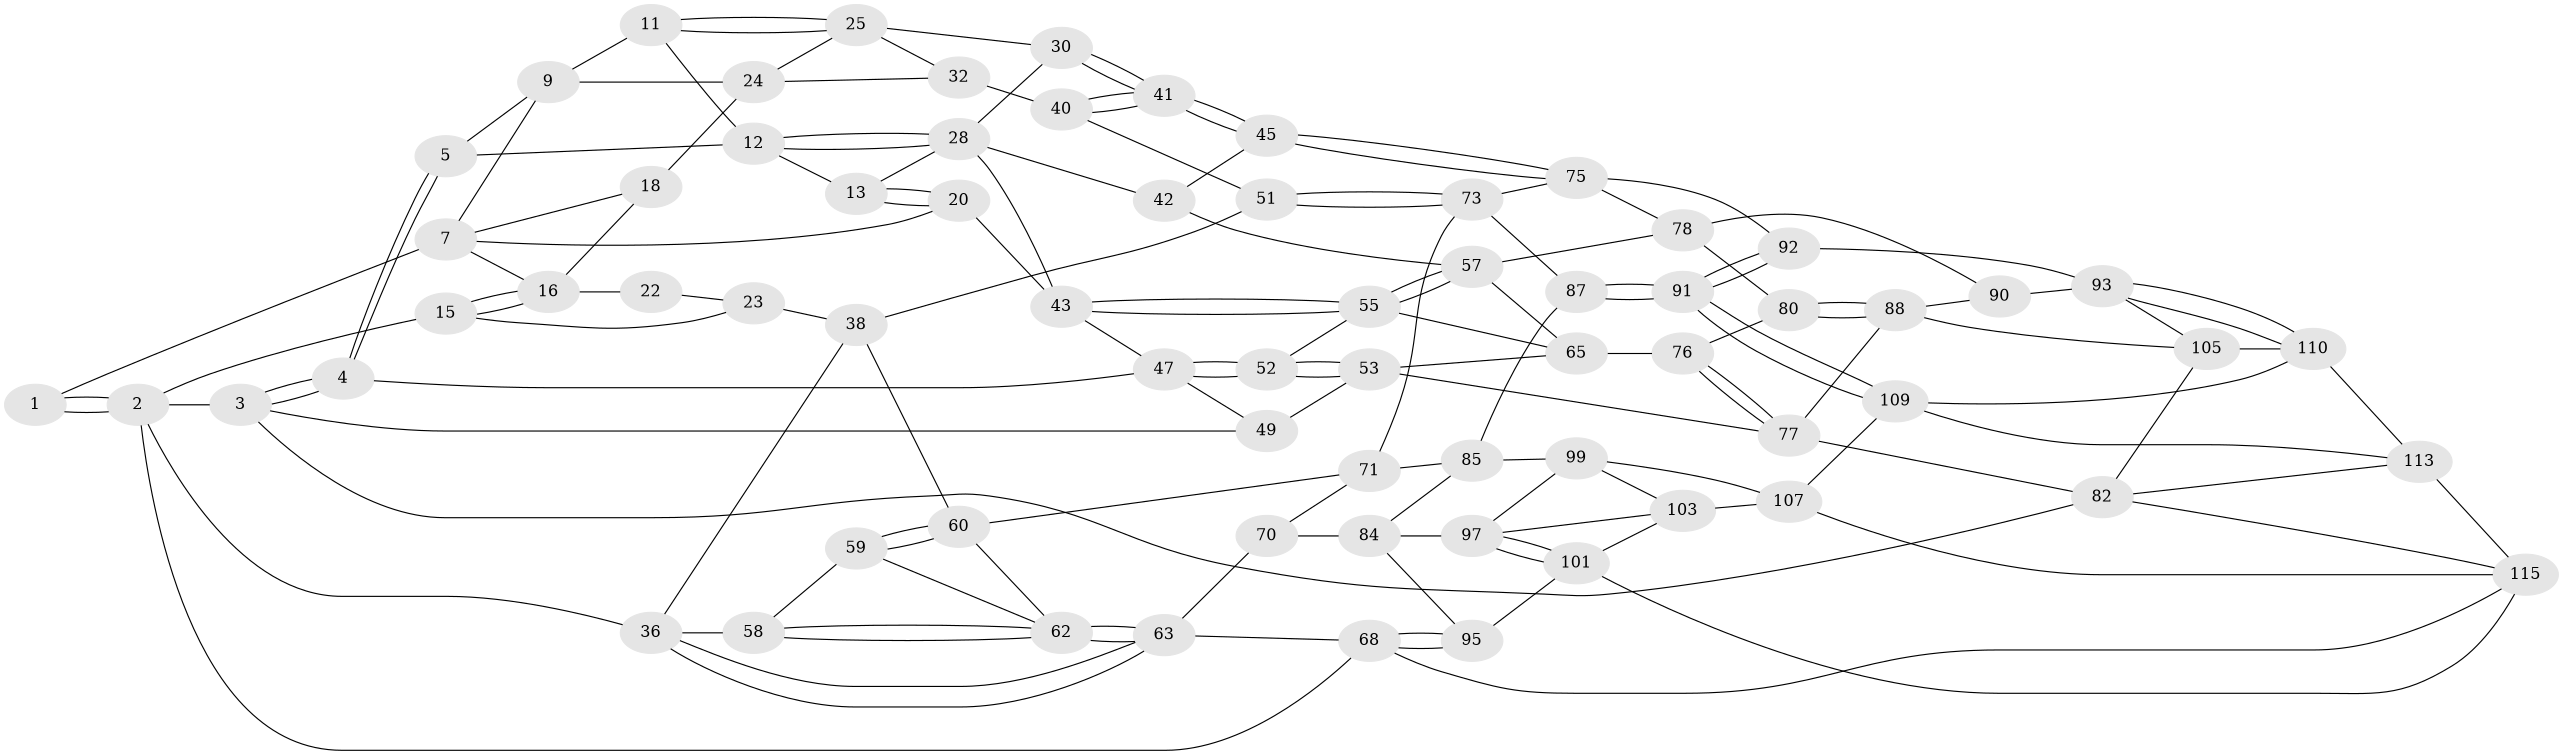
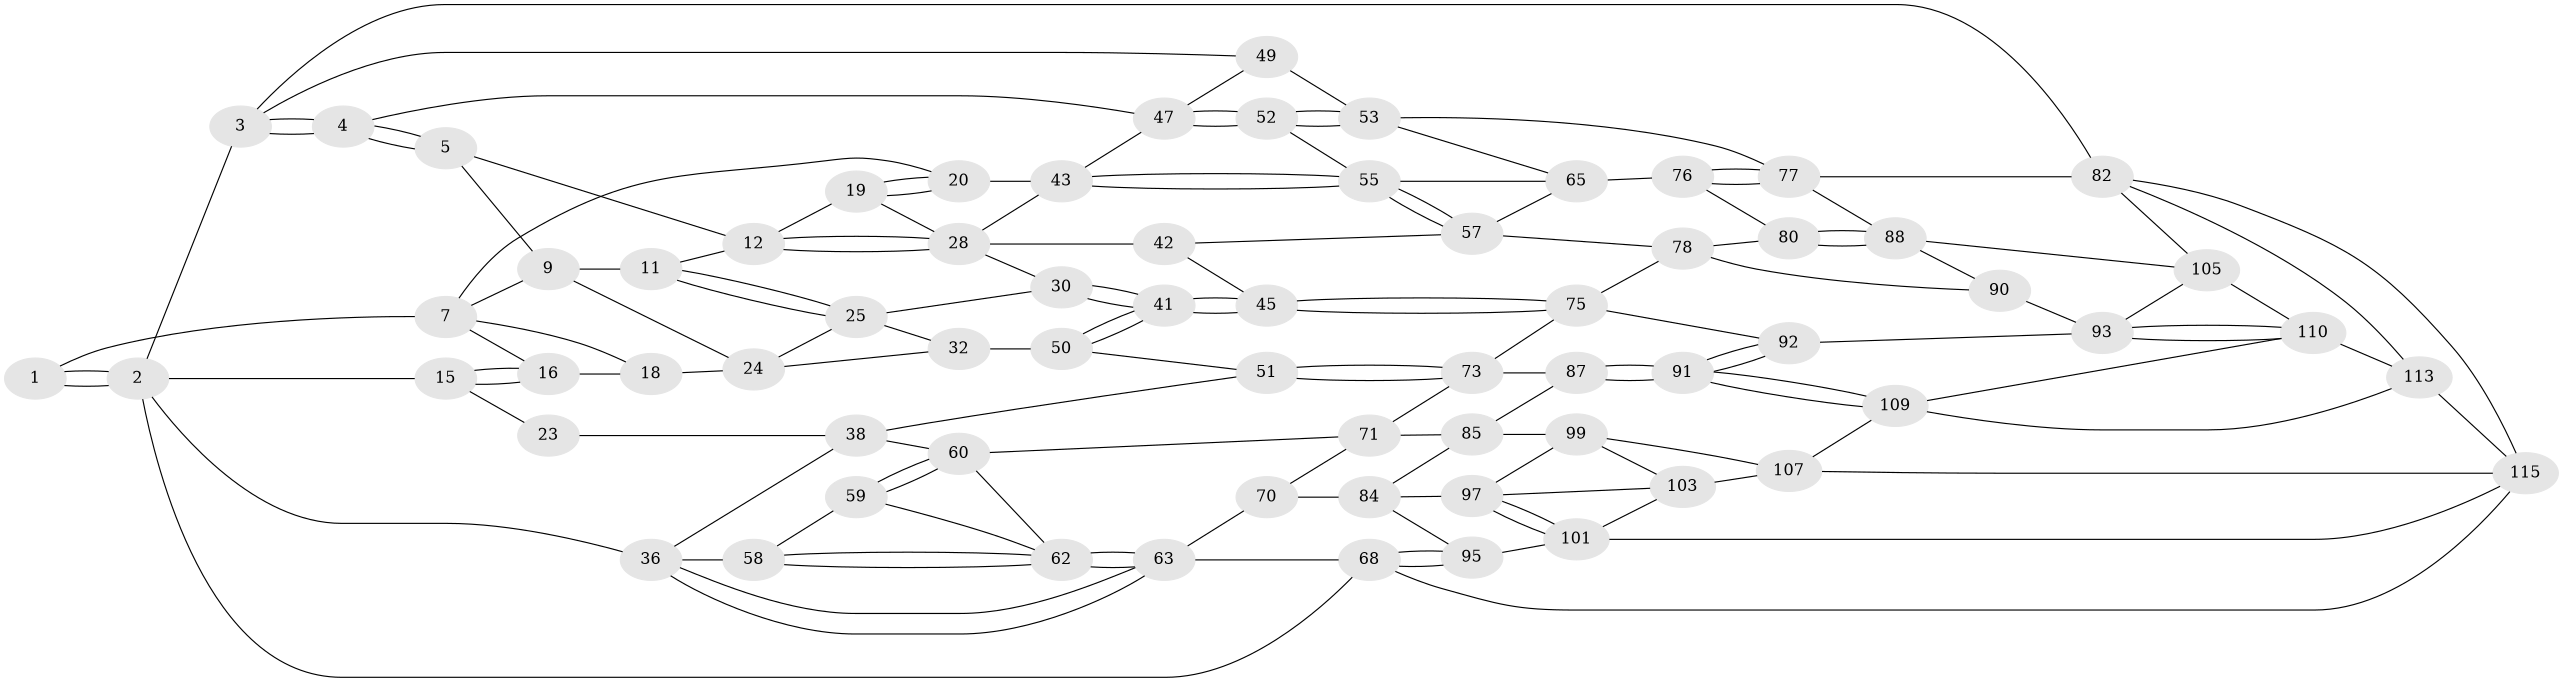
node "40": label "40" -> "50"
node "13": label "13" -> "19"
node "22": removed
